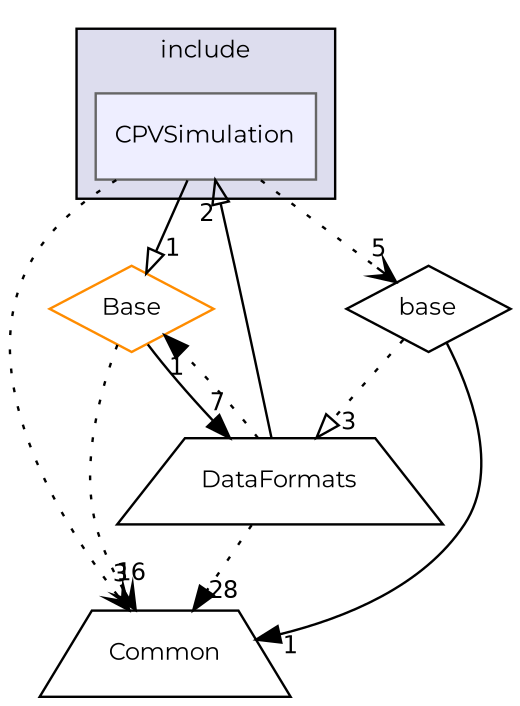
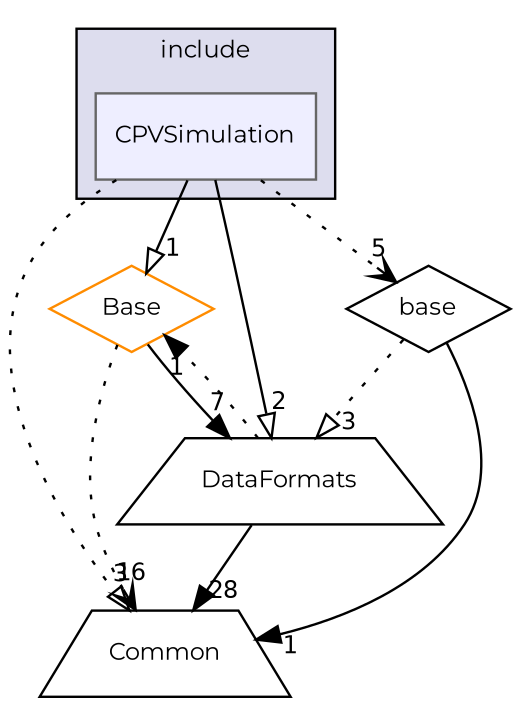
edge "DataFormats" -> "CPVSimulation": reversed
edge "CPVSimulation" -> "Common": arrowhead vee -> onormal
edge "DataFormats" -> "Common": style dotted -> solid
